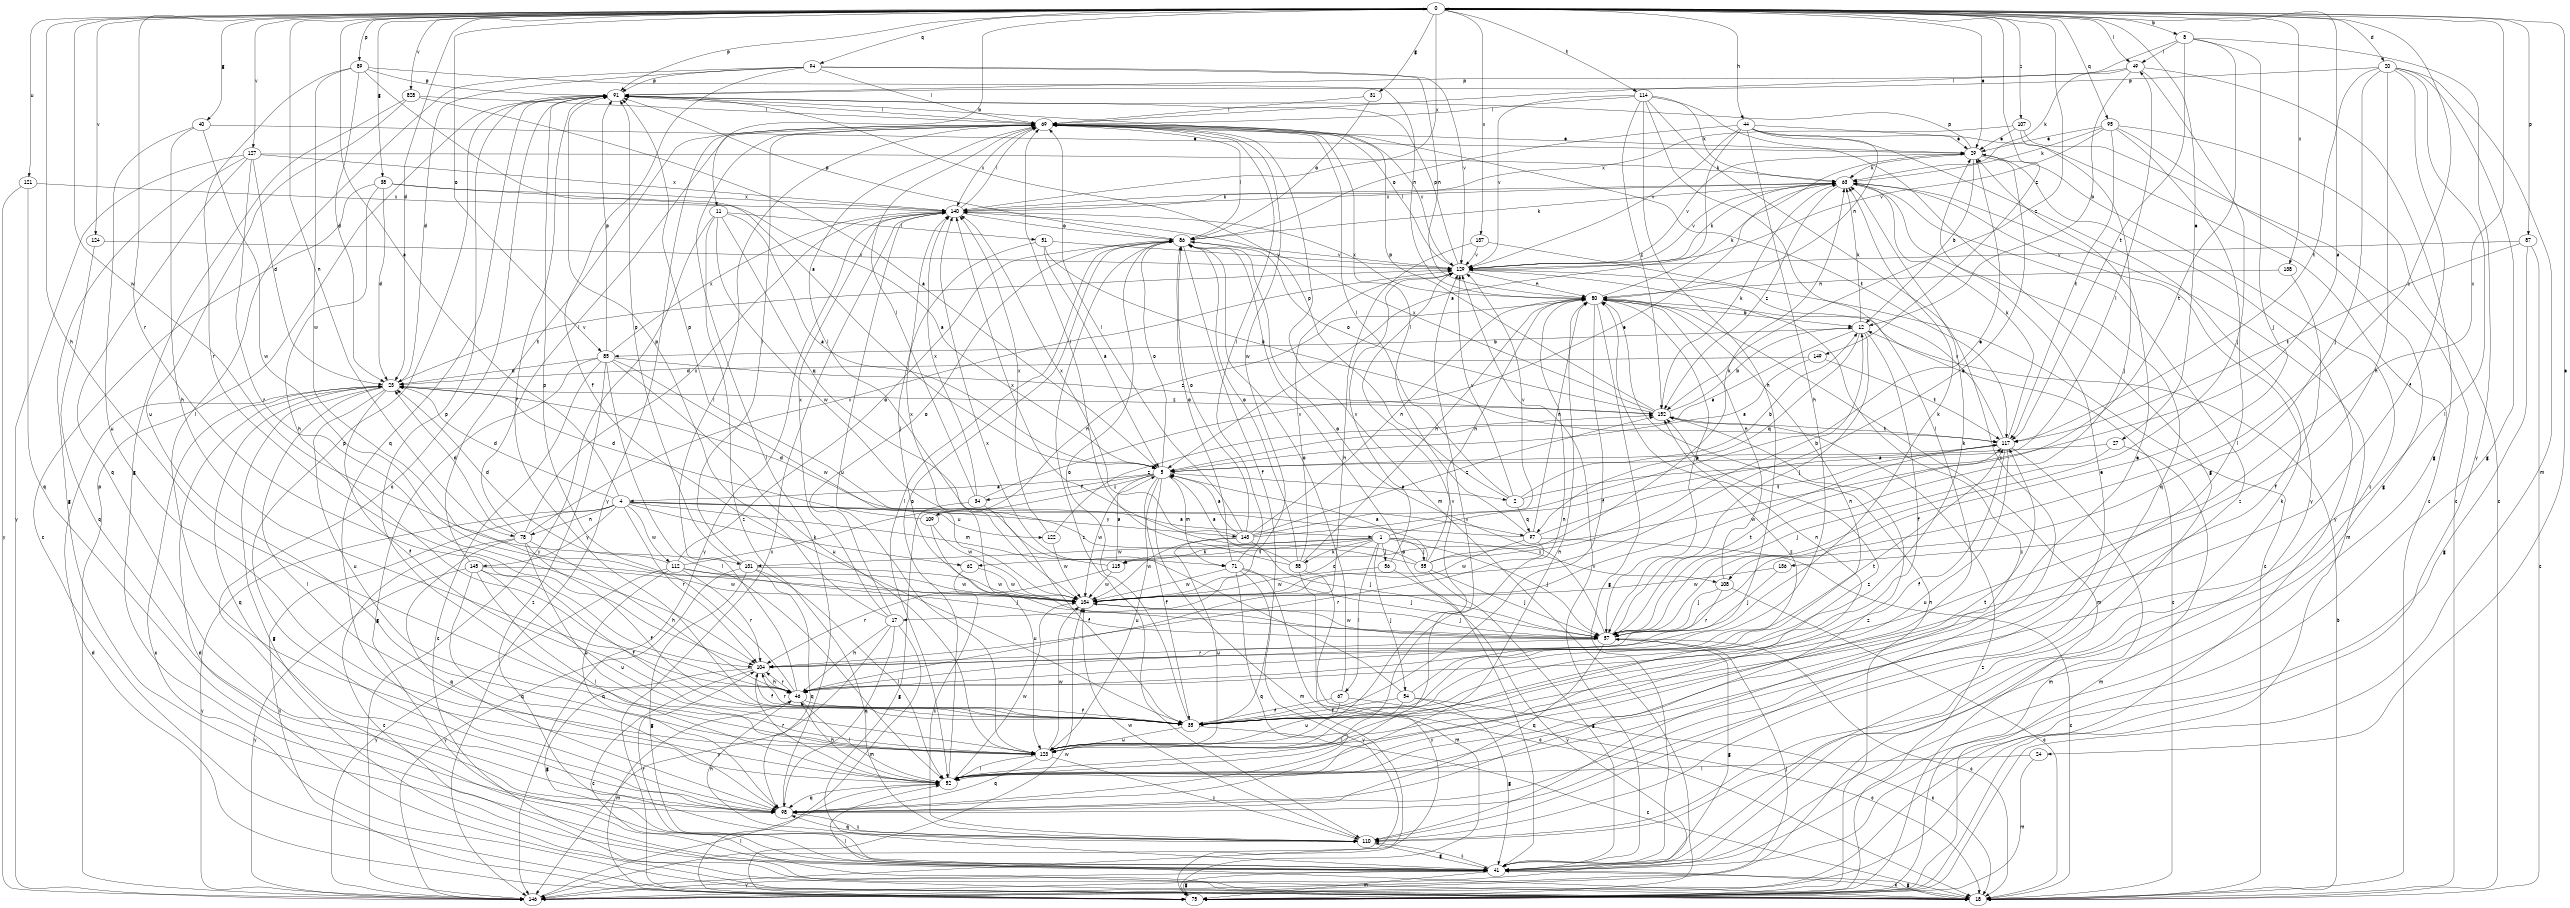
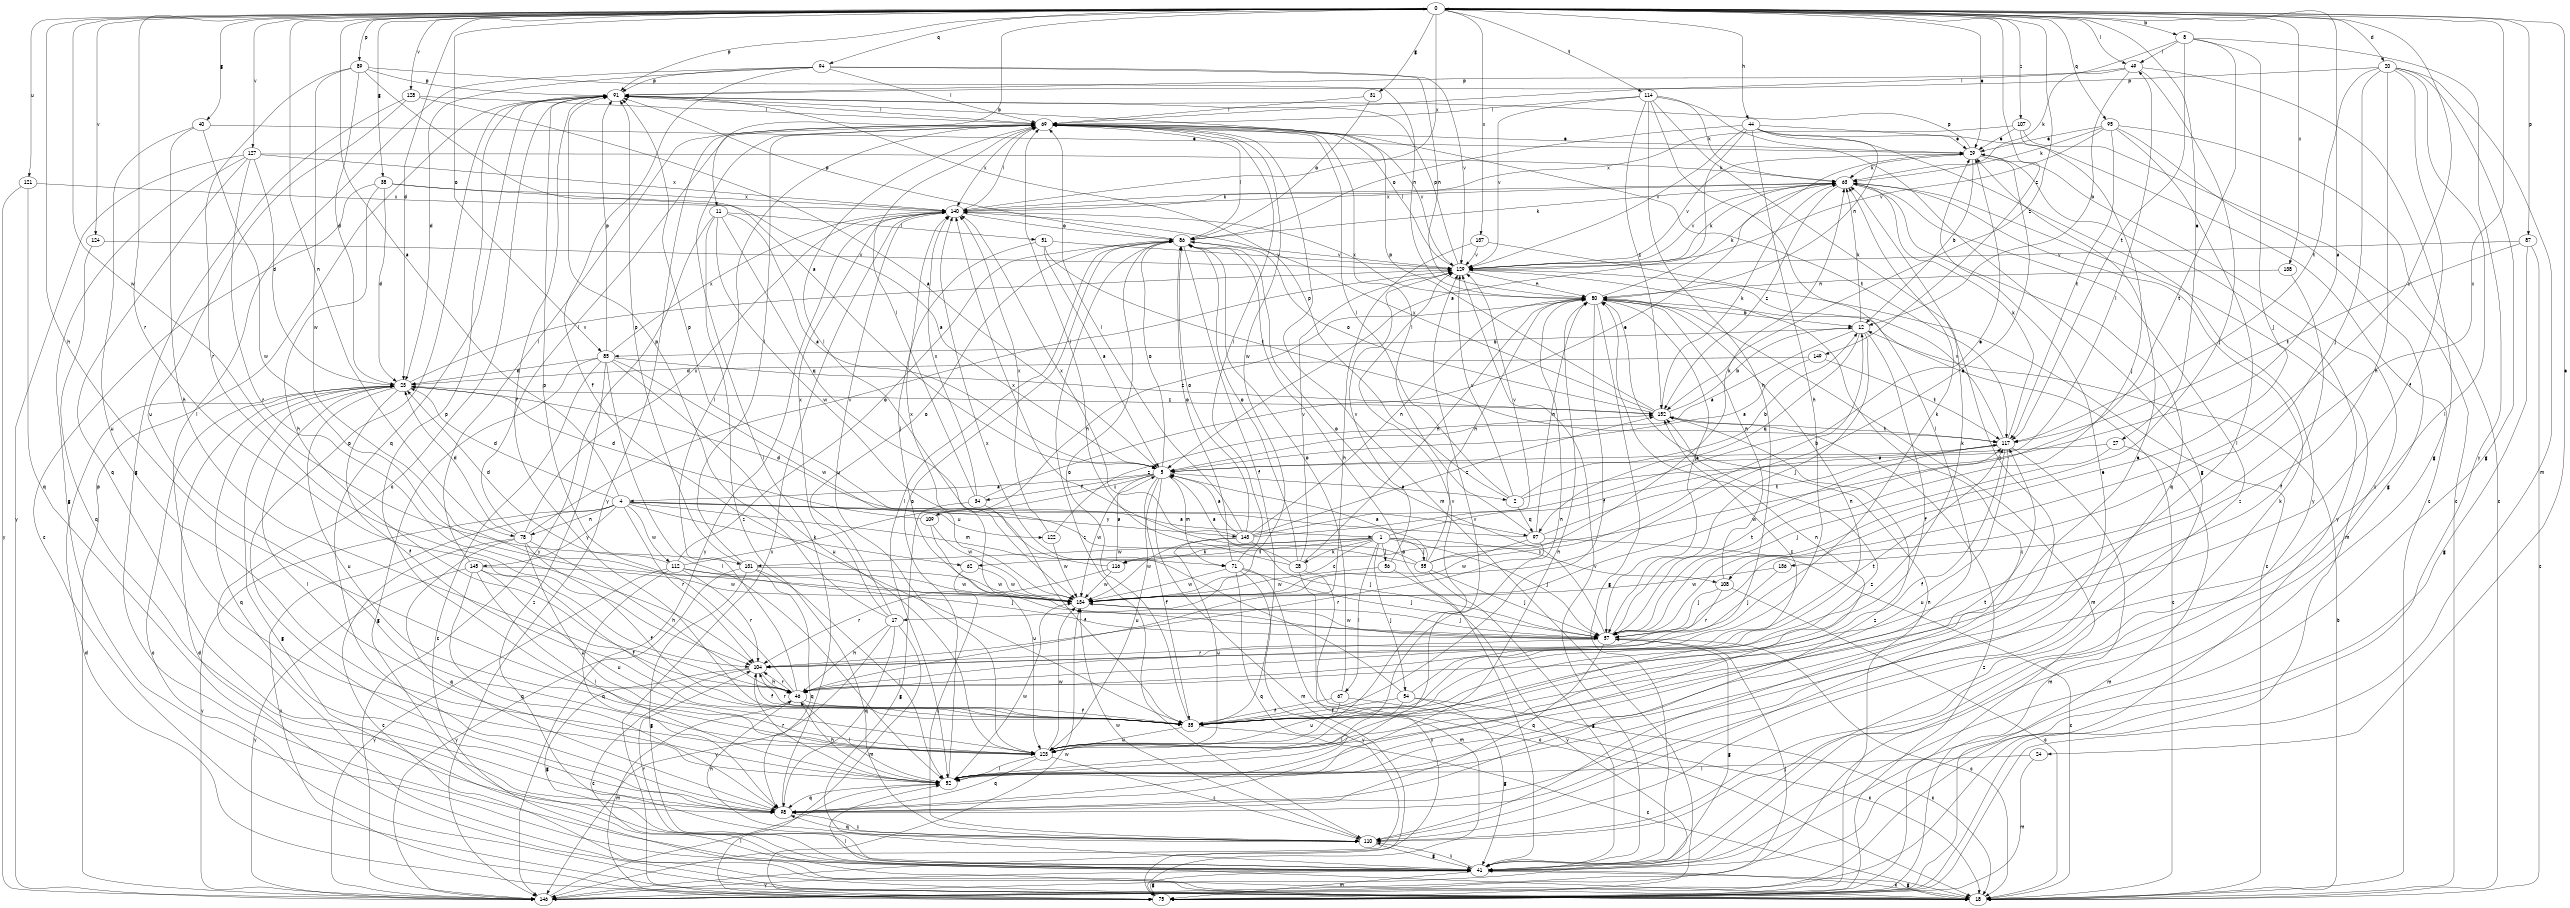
node "828": label "828" -> "128"
edge "145" -> "69": label "t" -> "l"
edge "51" -> "117": label "b" -> "t"
node "115": label "115" -> "116"
node "58": label "58" -> "28"
